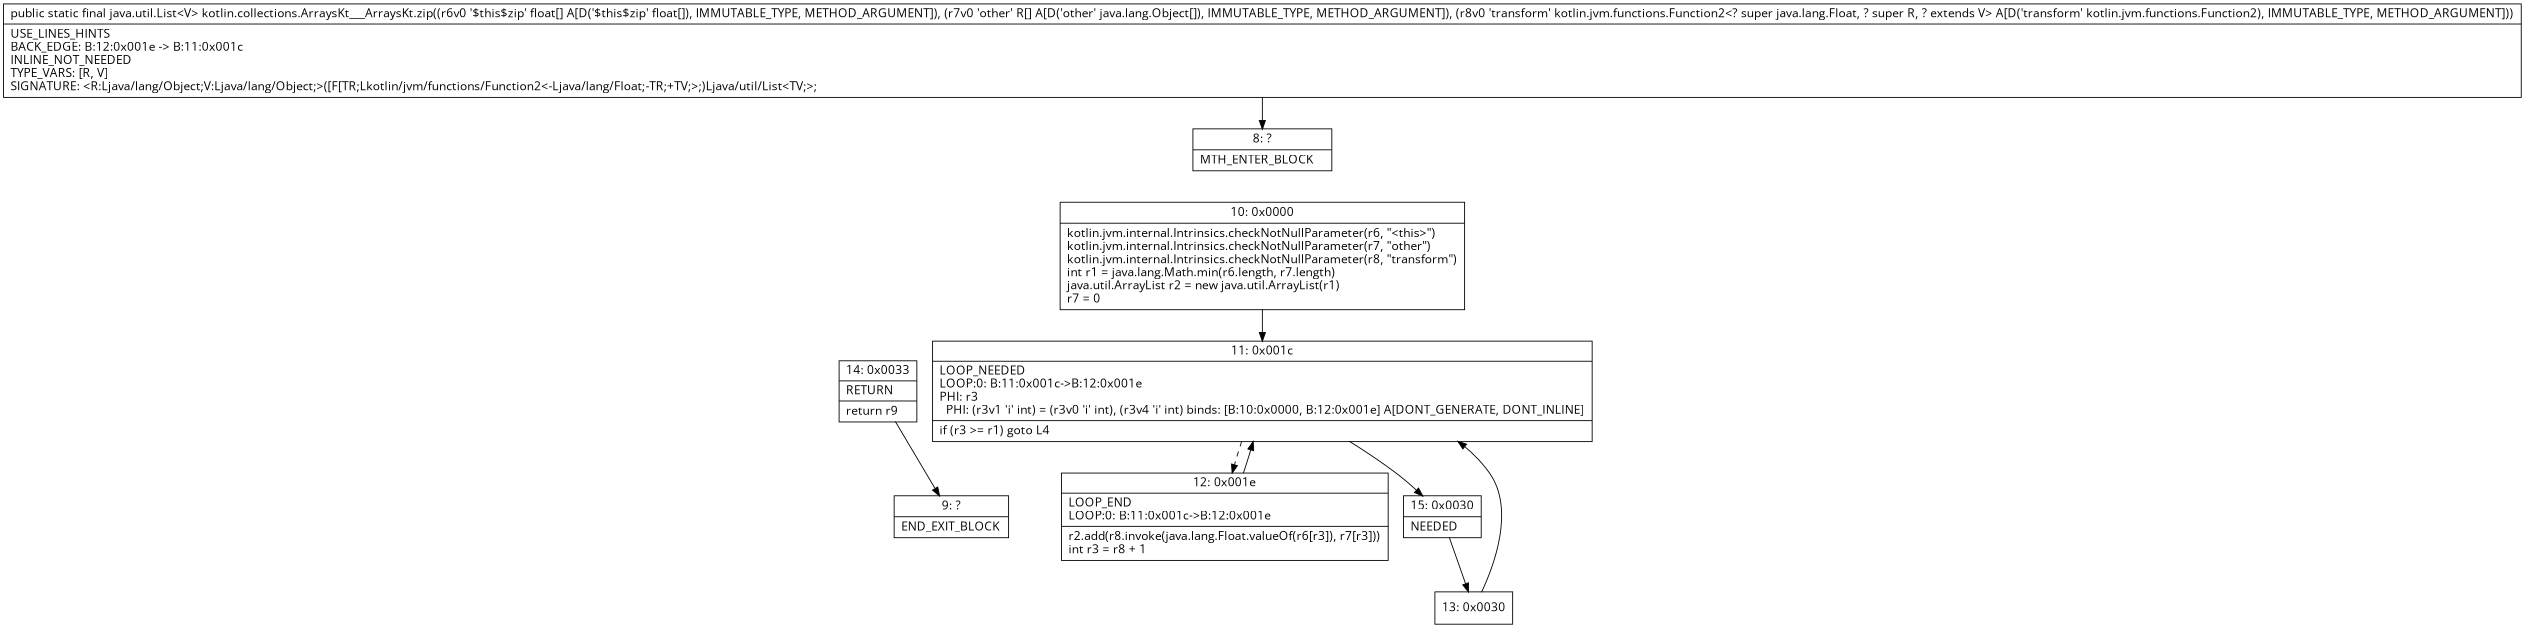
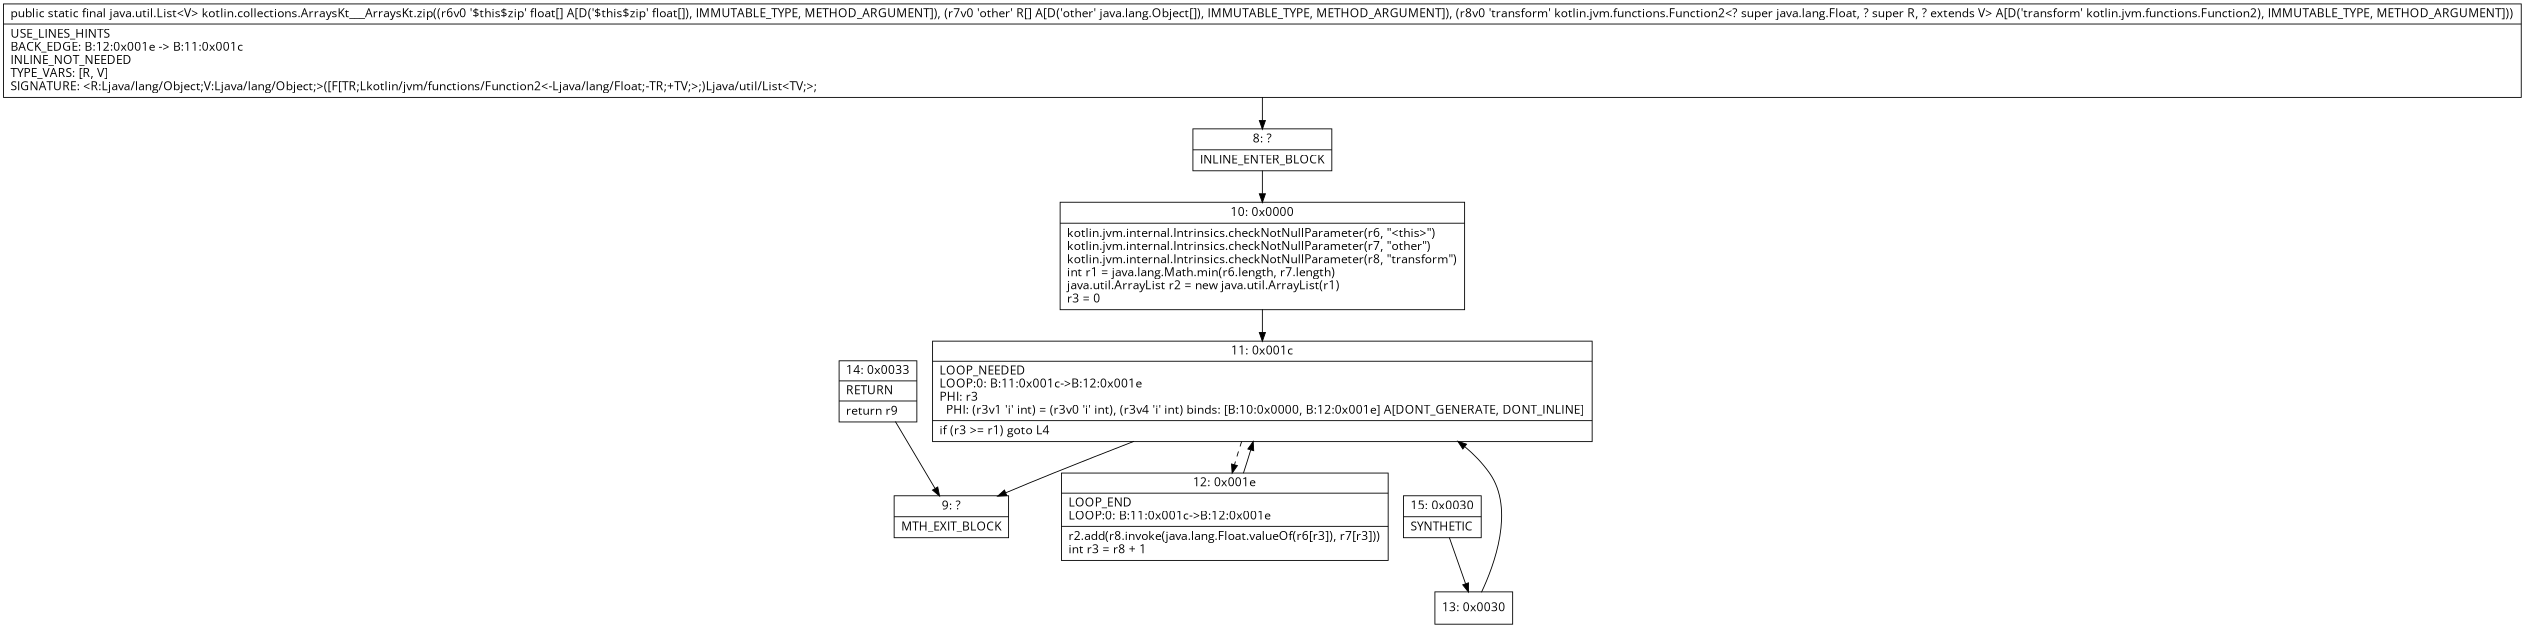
node "8: ?": text "MTH_ENTER_BLOCK" -> "INLINE_ENTER_BLOCK"
edge "8: ?" -> "10: 0x0000": added
node "10: 0x0000": text "r7 = 0" -> "r3 = 0"
edge "11: 0x001c" -> "15: 0x0030": now "11: 0x001c" -> "9: ?"
node "9: ?": text "END_EXIT_BLOCK" -> "MTH_EXIT_BLOCK"
node "15: 0x0030": text "NEEDED" -> "SYNTHETIC"
